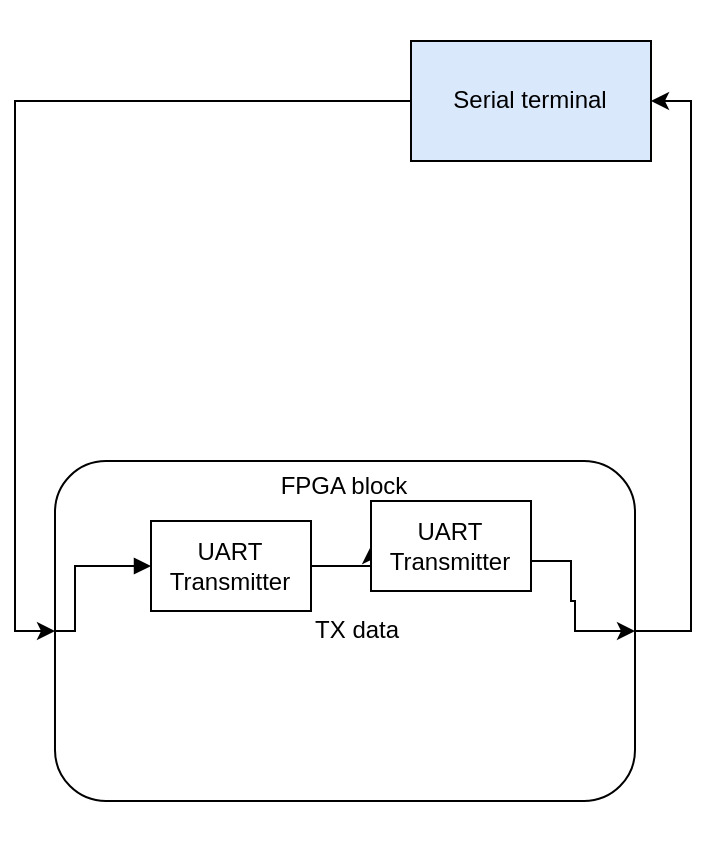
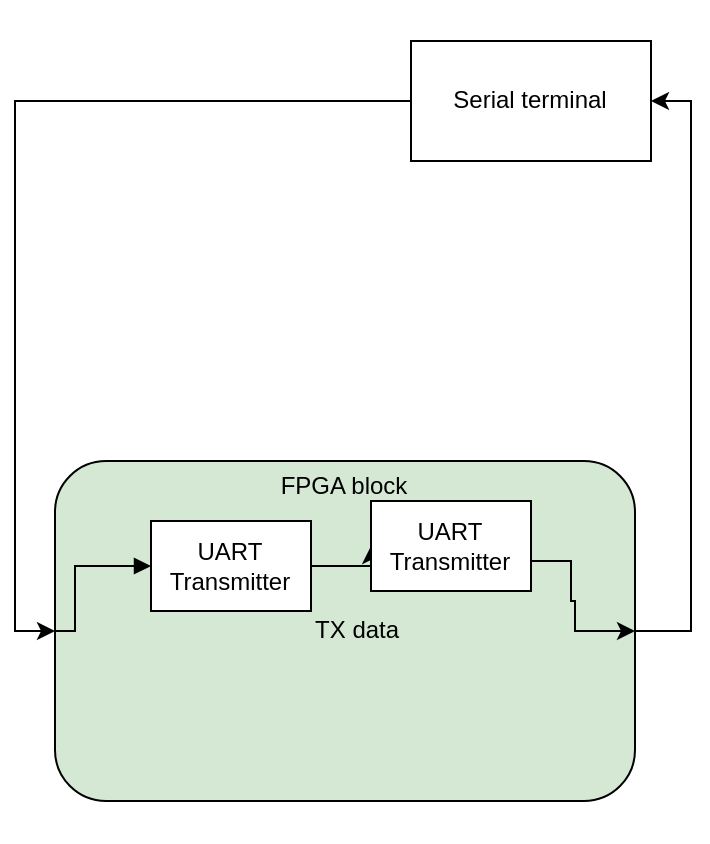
node "Serial terminal": fillcolor #dae8fc -> #ffffff
node "FPGA block TX data": fillcolor #ffffff -> #d5e8d4
